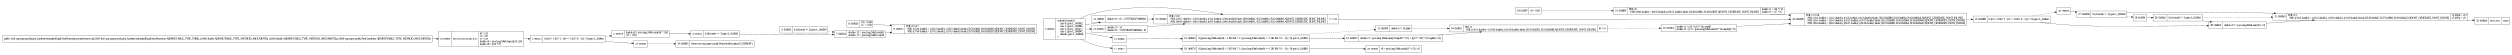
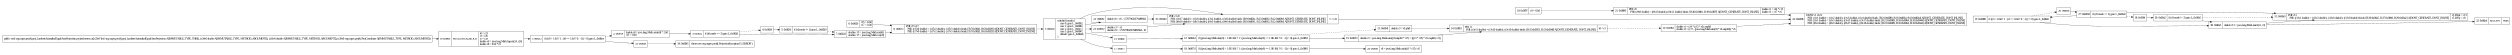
node "24: 0x0096": text "PHI: r1 r3 r8" -> "DONT: r1 r3 r8"
edge "24: 0x0096" -> "25: 0x0098": now "27: 0x009d" -> "25: 0x0098"
edge "31: 0x00a9" -> "32: 0x00ad": now "30: 0x00a5" -> "32: 0x00ad"
edge "8: 0x0035" -> "9: 0x0041": added
node "4: 0x0024": added
